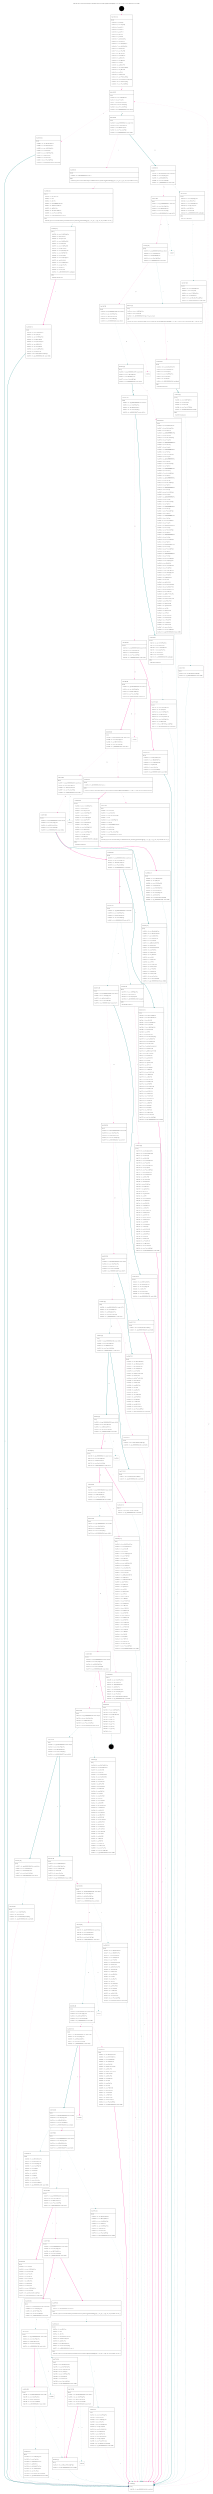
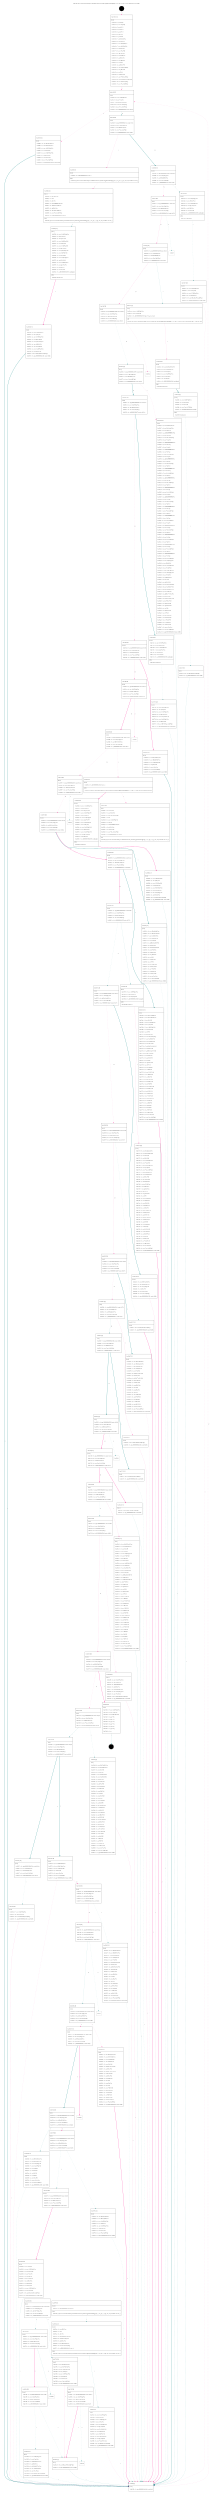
node "0x402297 [28]": removed
